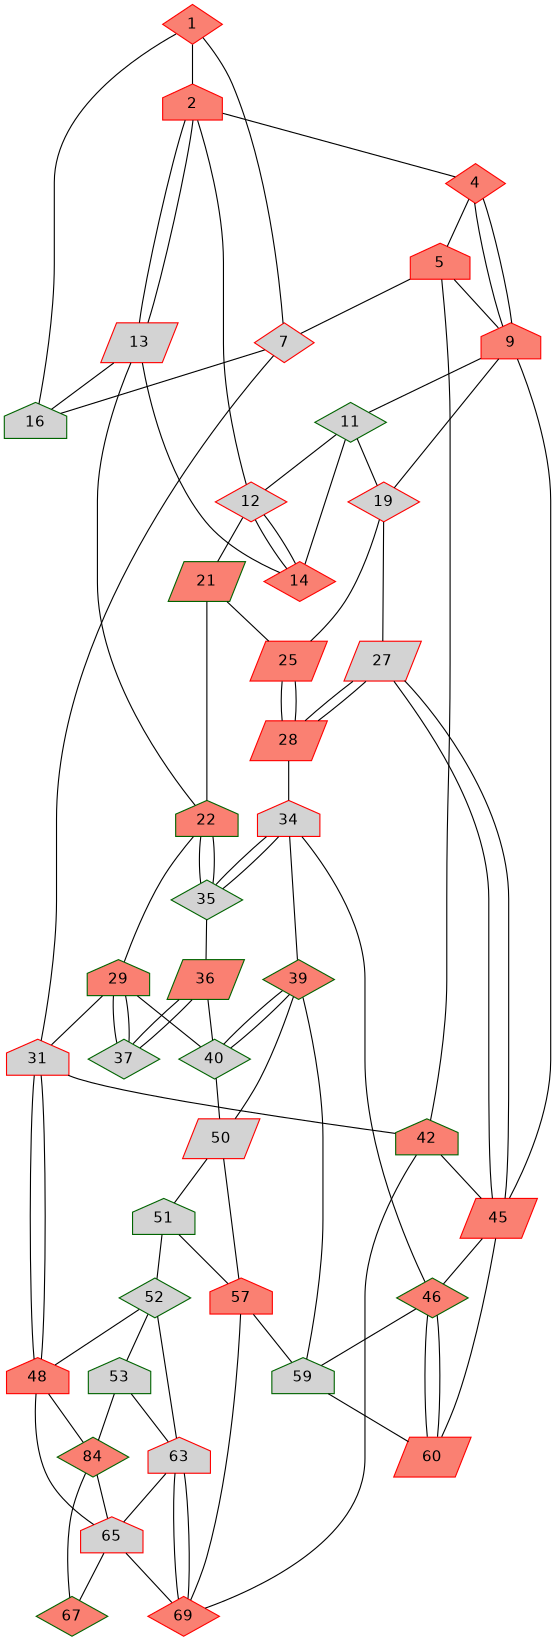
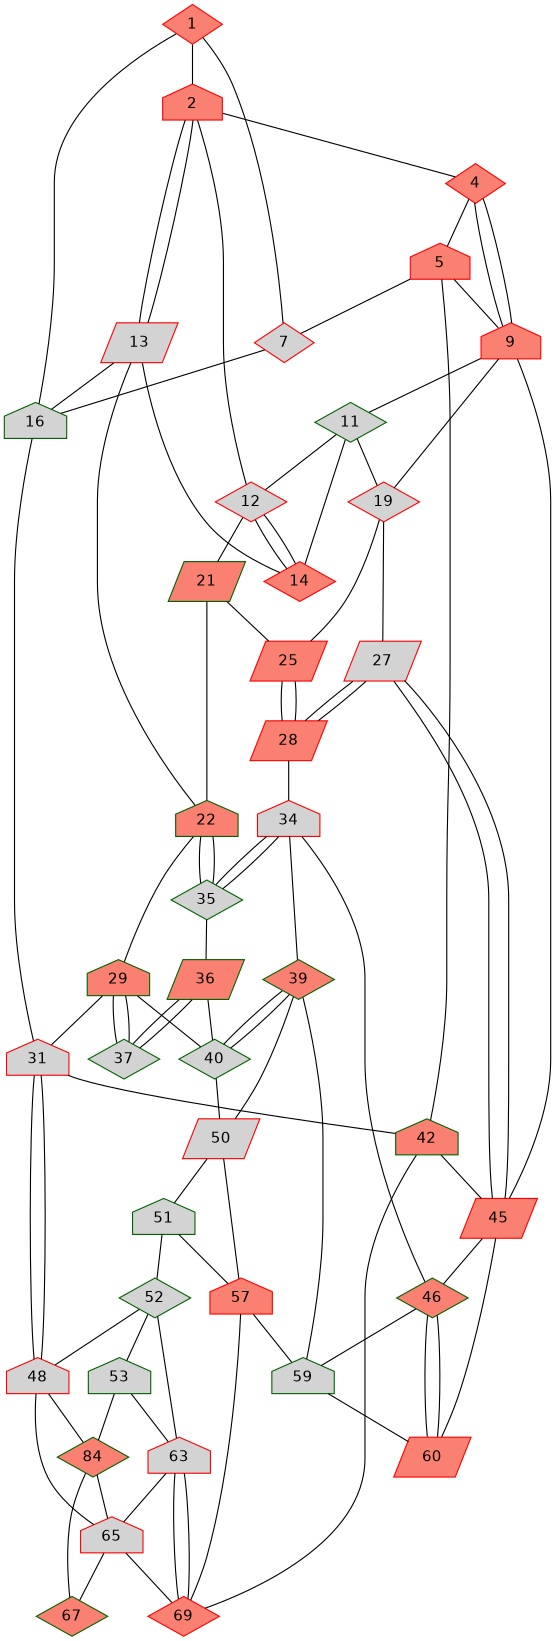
edge "7" -- "31": now "16" -- "31"
node "48": fillcolor salmon -> lightgrey
